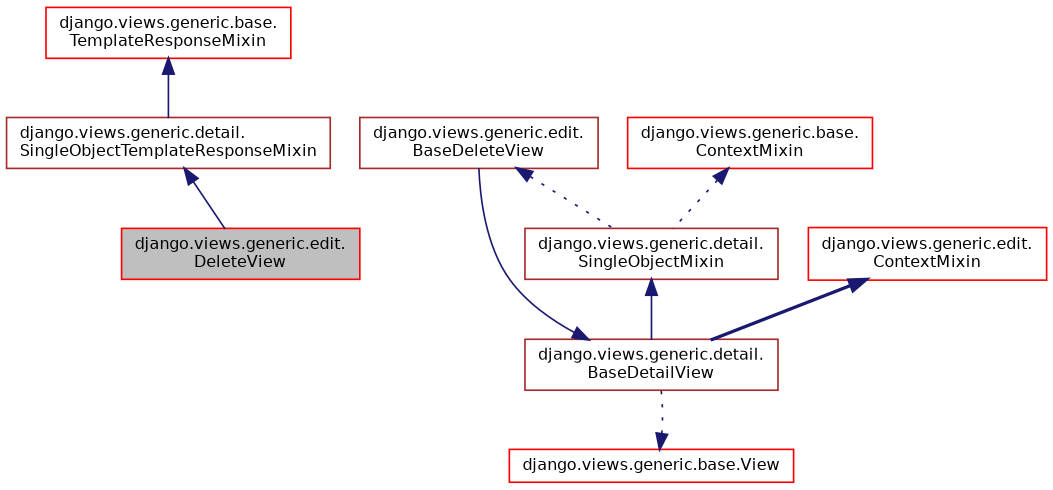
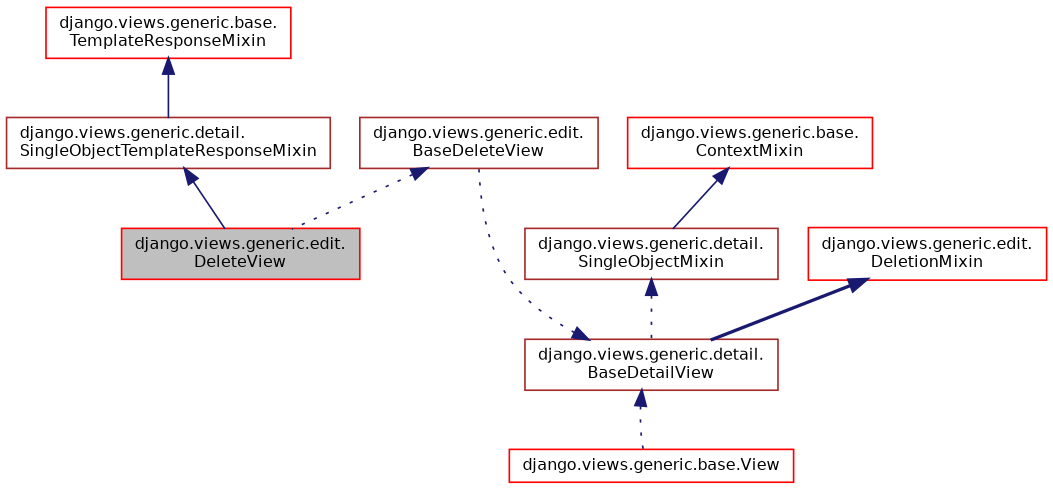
edge "django.views.generic.detail. SingleObjectMixin" -> "django.views.generic.edit. BaseDeleteView": now "django.views.generic.edit. DeleteView" -> "django.views.generic.edit. BaseDeleteView"
edge "django.views.generic.detail. SingleObjectMixin" -> "django.views.generic.base. ContextMixin": style dotted -> solid
node "django.views.generic.edit. ContextMixin": label "django.views.generic.edit. ContextMixin" -> "django.views.generic.edit. DeletionMixin"
edge "django.views.generic.edit. BaseDeleteView" -> "django.views.generic.detail. BaseDetailView": style solid -> dotted
edge "django.views.generic.detail. BaseDetailView" -> "django.views.generic.detail. SingleObjectMixin": style solid -> dotted
edge "django.views.generic.detail. BaseDetailView" -> "django.views.generic.base.View": reversed
